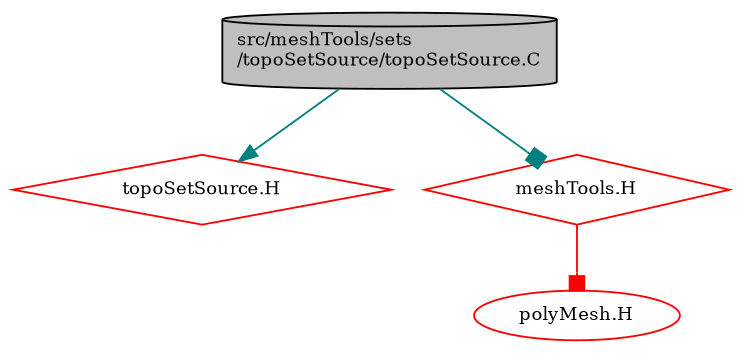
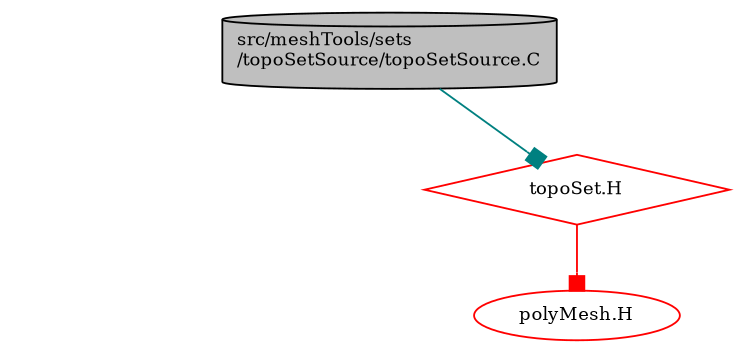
node "topoSetSource.H": removed
node "meshTools.H": label "meshTools.H" -> "topoSet.H"
